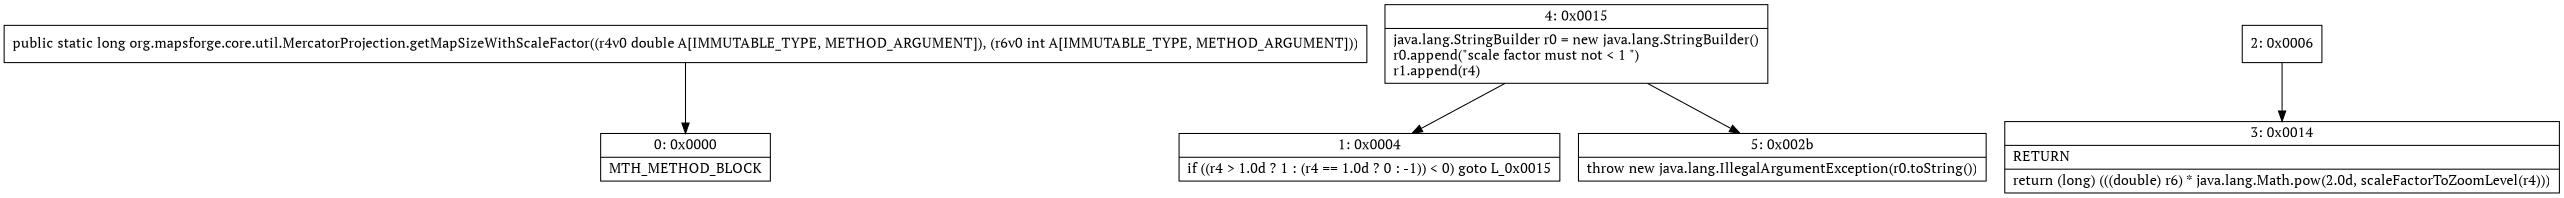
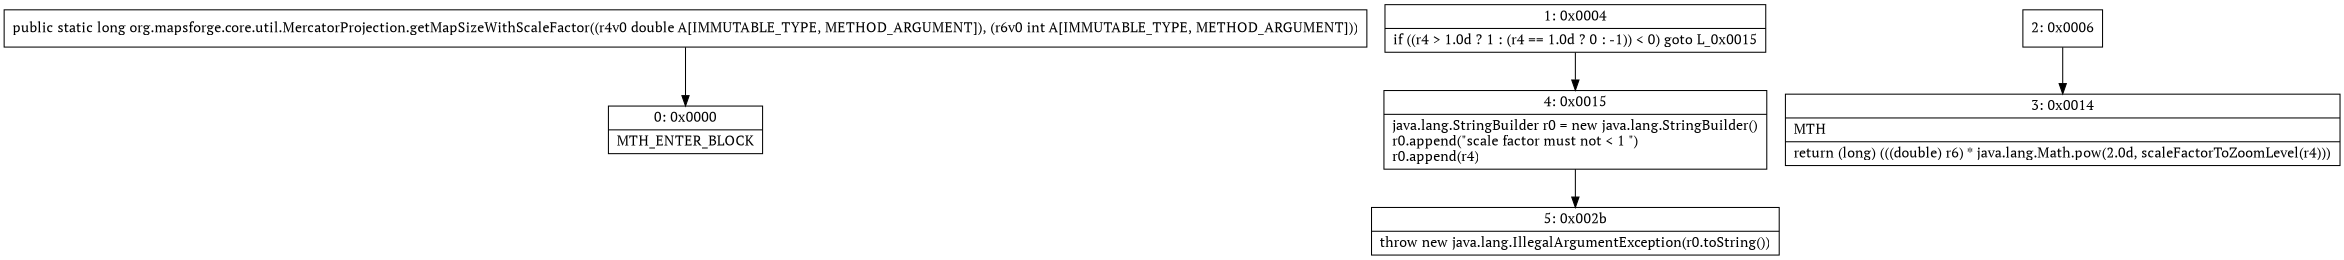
node "4: 0x0015": text "r1.append(r4)" -> "r0.append(r4)"
edge "4: 0x0015" -> "1: 0x0004": reversed
node "3: 0x0014": text "RETURN" -> "MTH"
node "0: 0x0000": text "MTH_METHOD_BLOCK" -> "MTH_ENTER_BLOCK"
